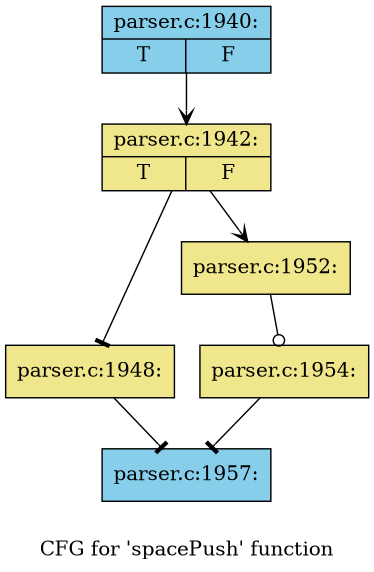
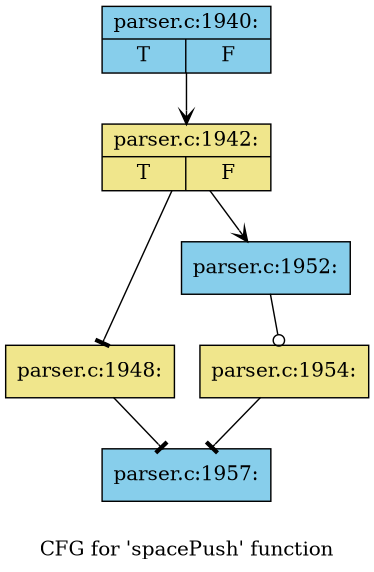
node "parser.c:1952:": fillcolor khaki -> skyblue
